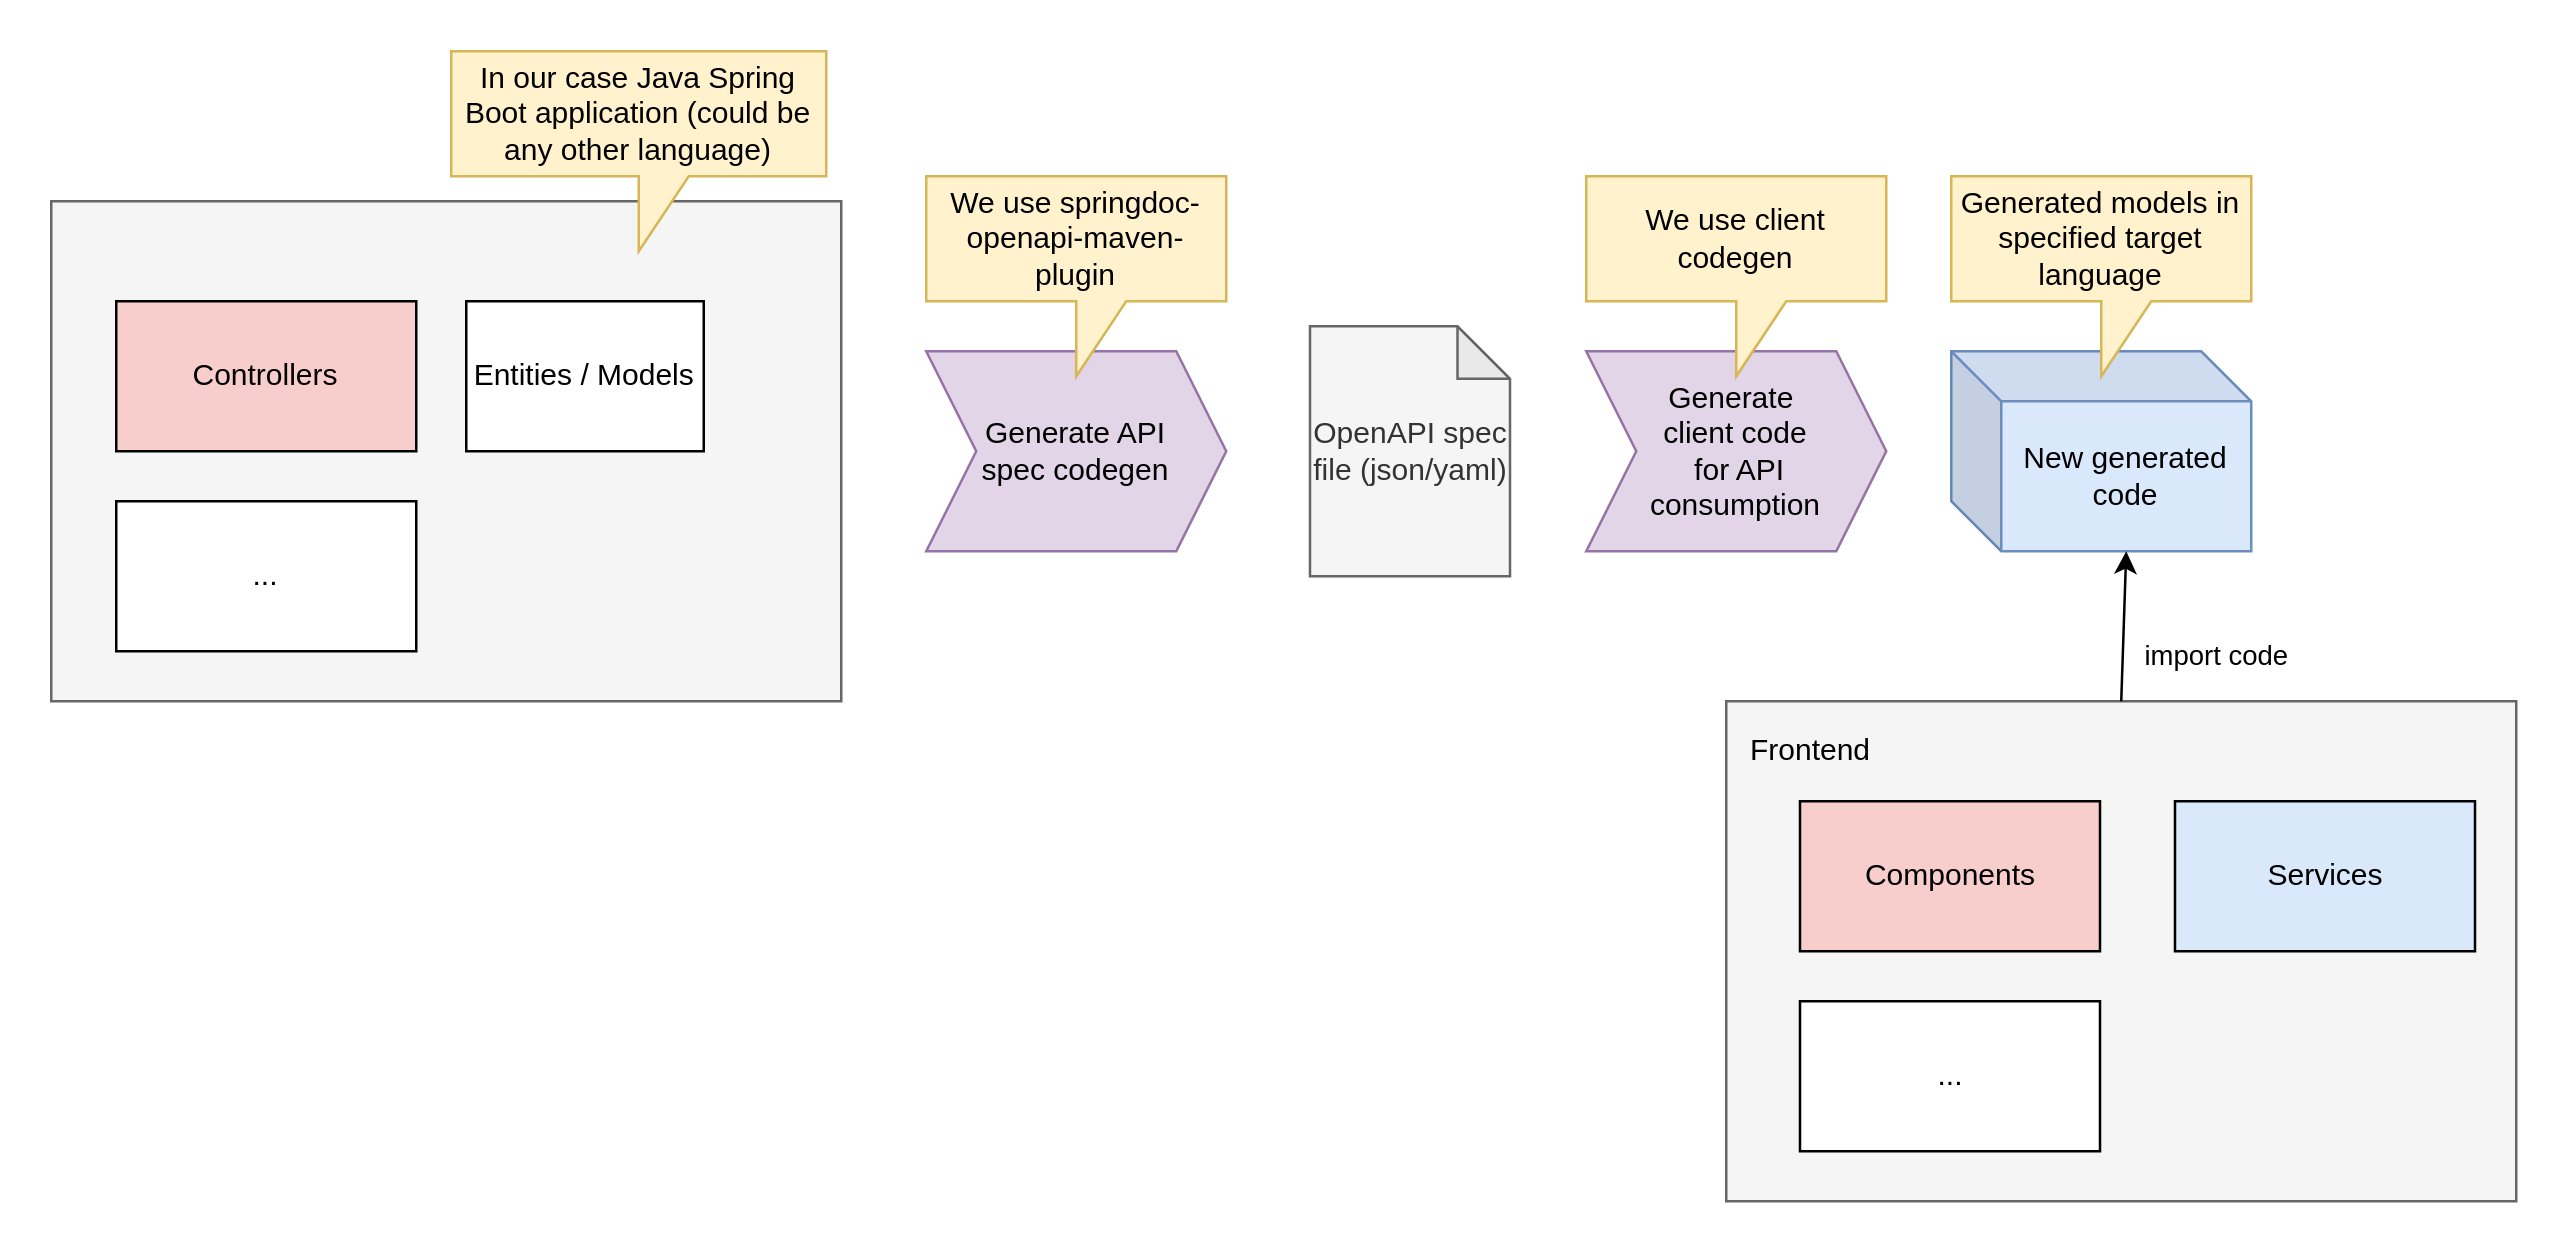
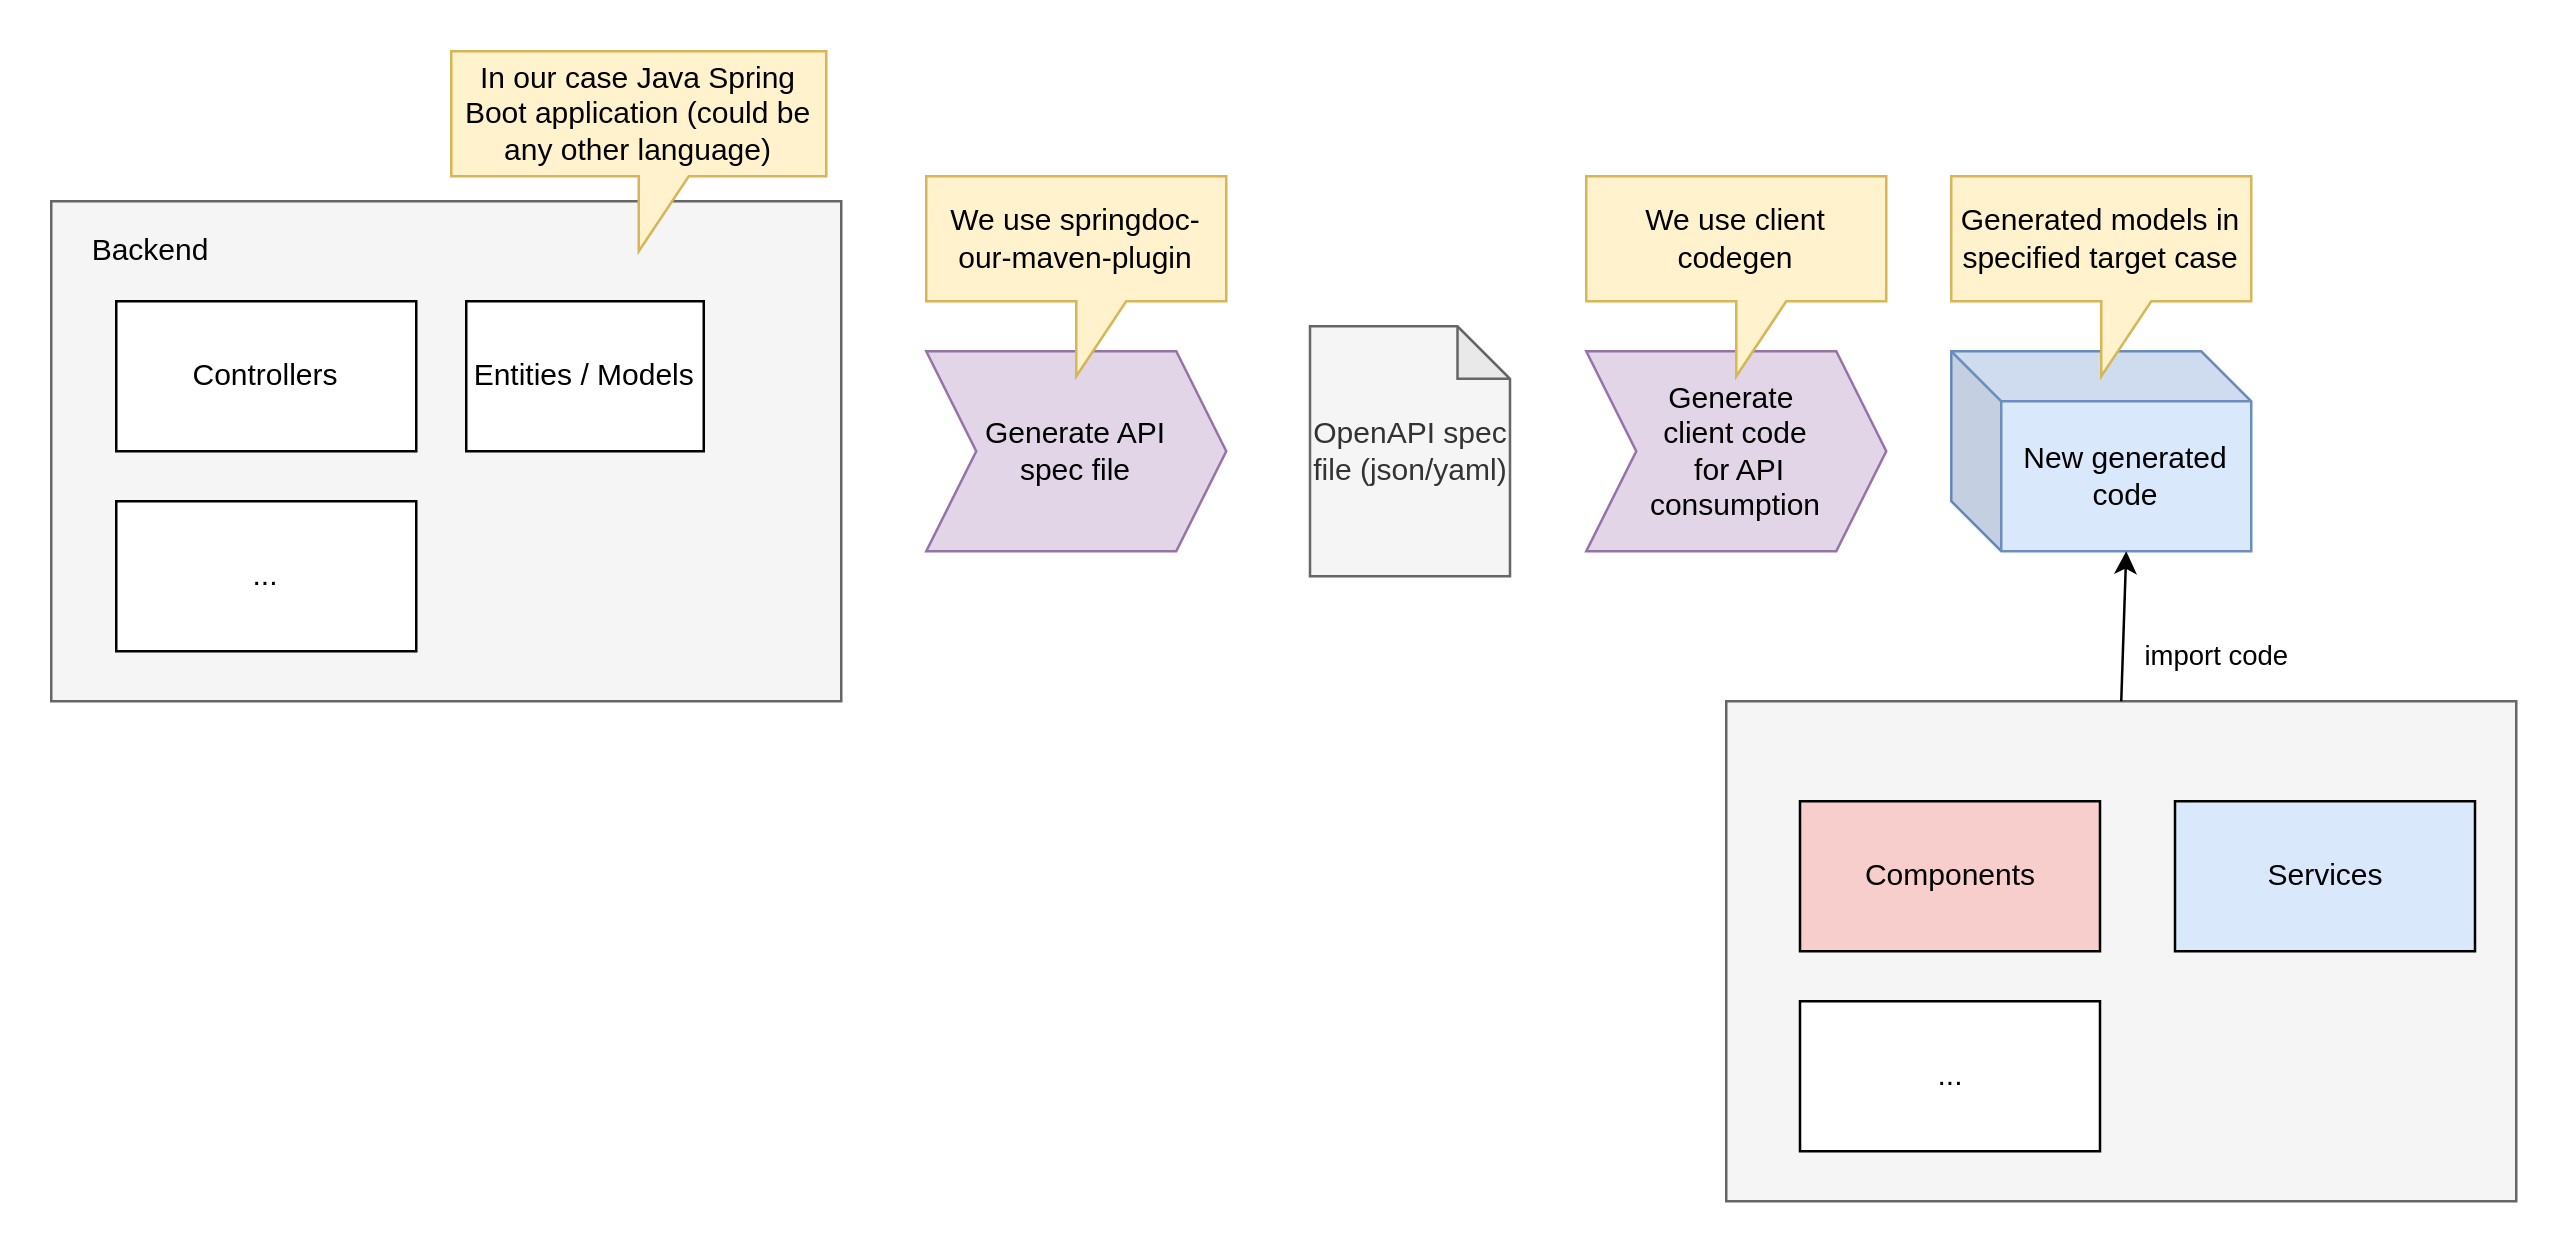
node "We use springdoc-openapi-maven-plugin": label "We use springdoc-openapi-maven-plugin" -> "We use springdoc-our-maven-plugin"
node "Generated models in specified target language": label "Generated models in specified target language" -> "Generated models in specified target case"
node "Backend": added
node "Controllers": fillcolor #f8cecc -> #ffffff
node "Generate API spec codegen": label "Generate API spec codegen" -> "Generate API spec file"
node "Frontend": removed
